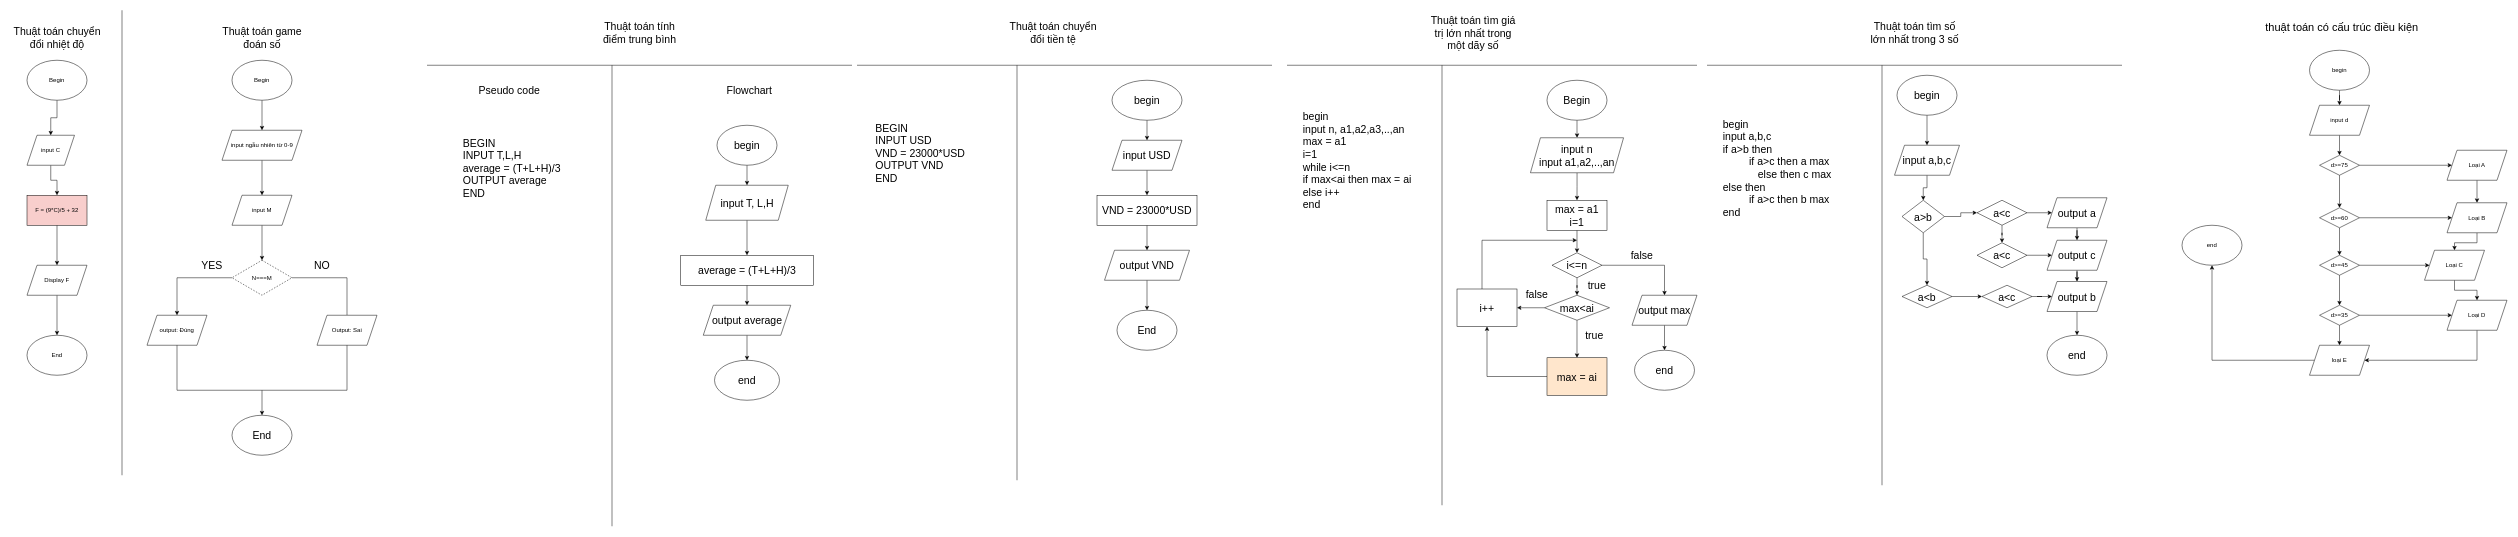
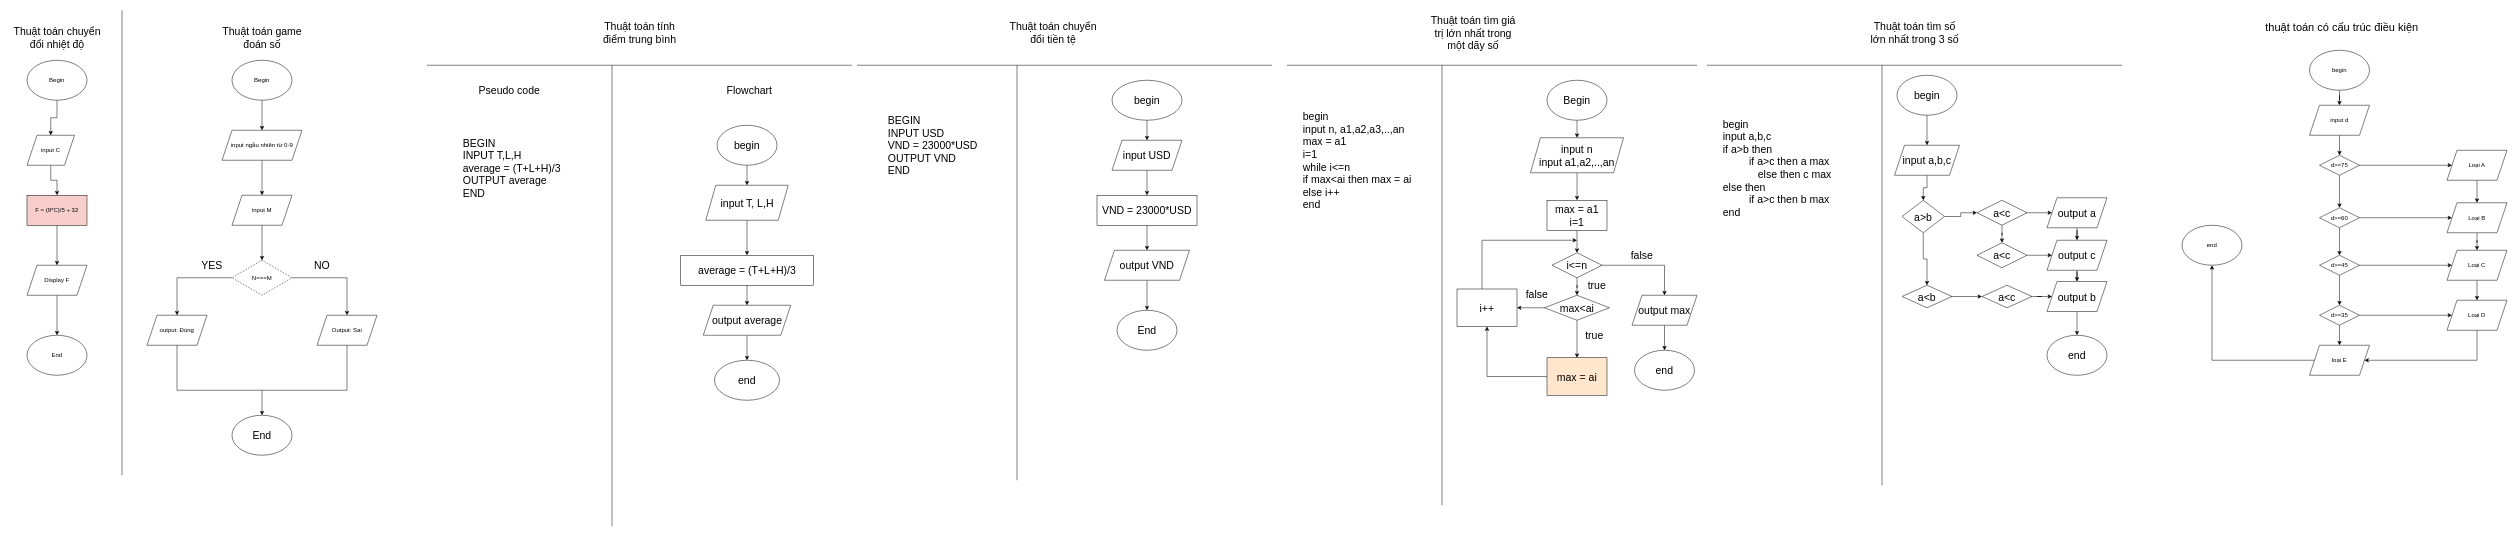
node "BEGIN INPUT USD VND = 23000*USD OUTPUT VND END": moved (922, 153) -> (934, 145)
node "Loại C": moved (2454, 265) -> (2477, 265)
edge "N===M" -- "Output: Sai": arrowhead none -> classic
